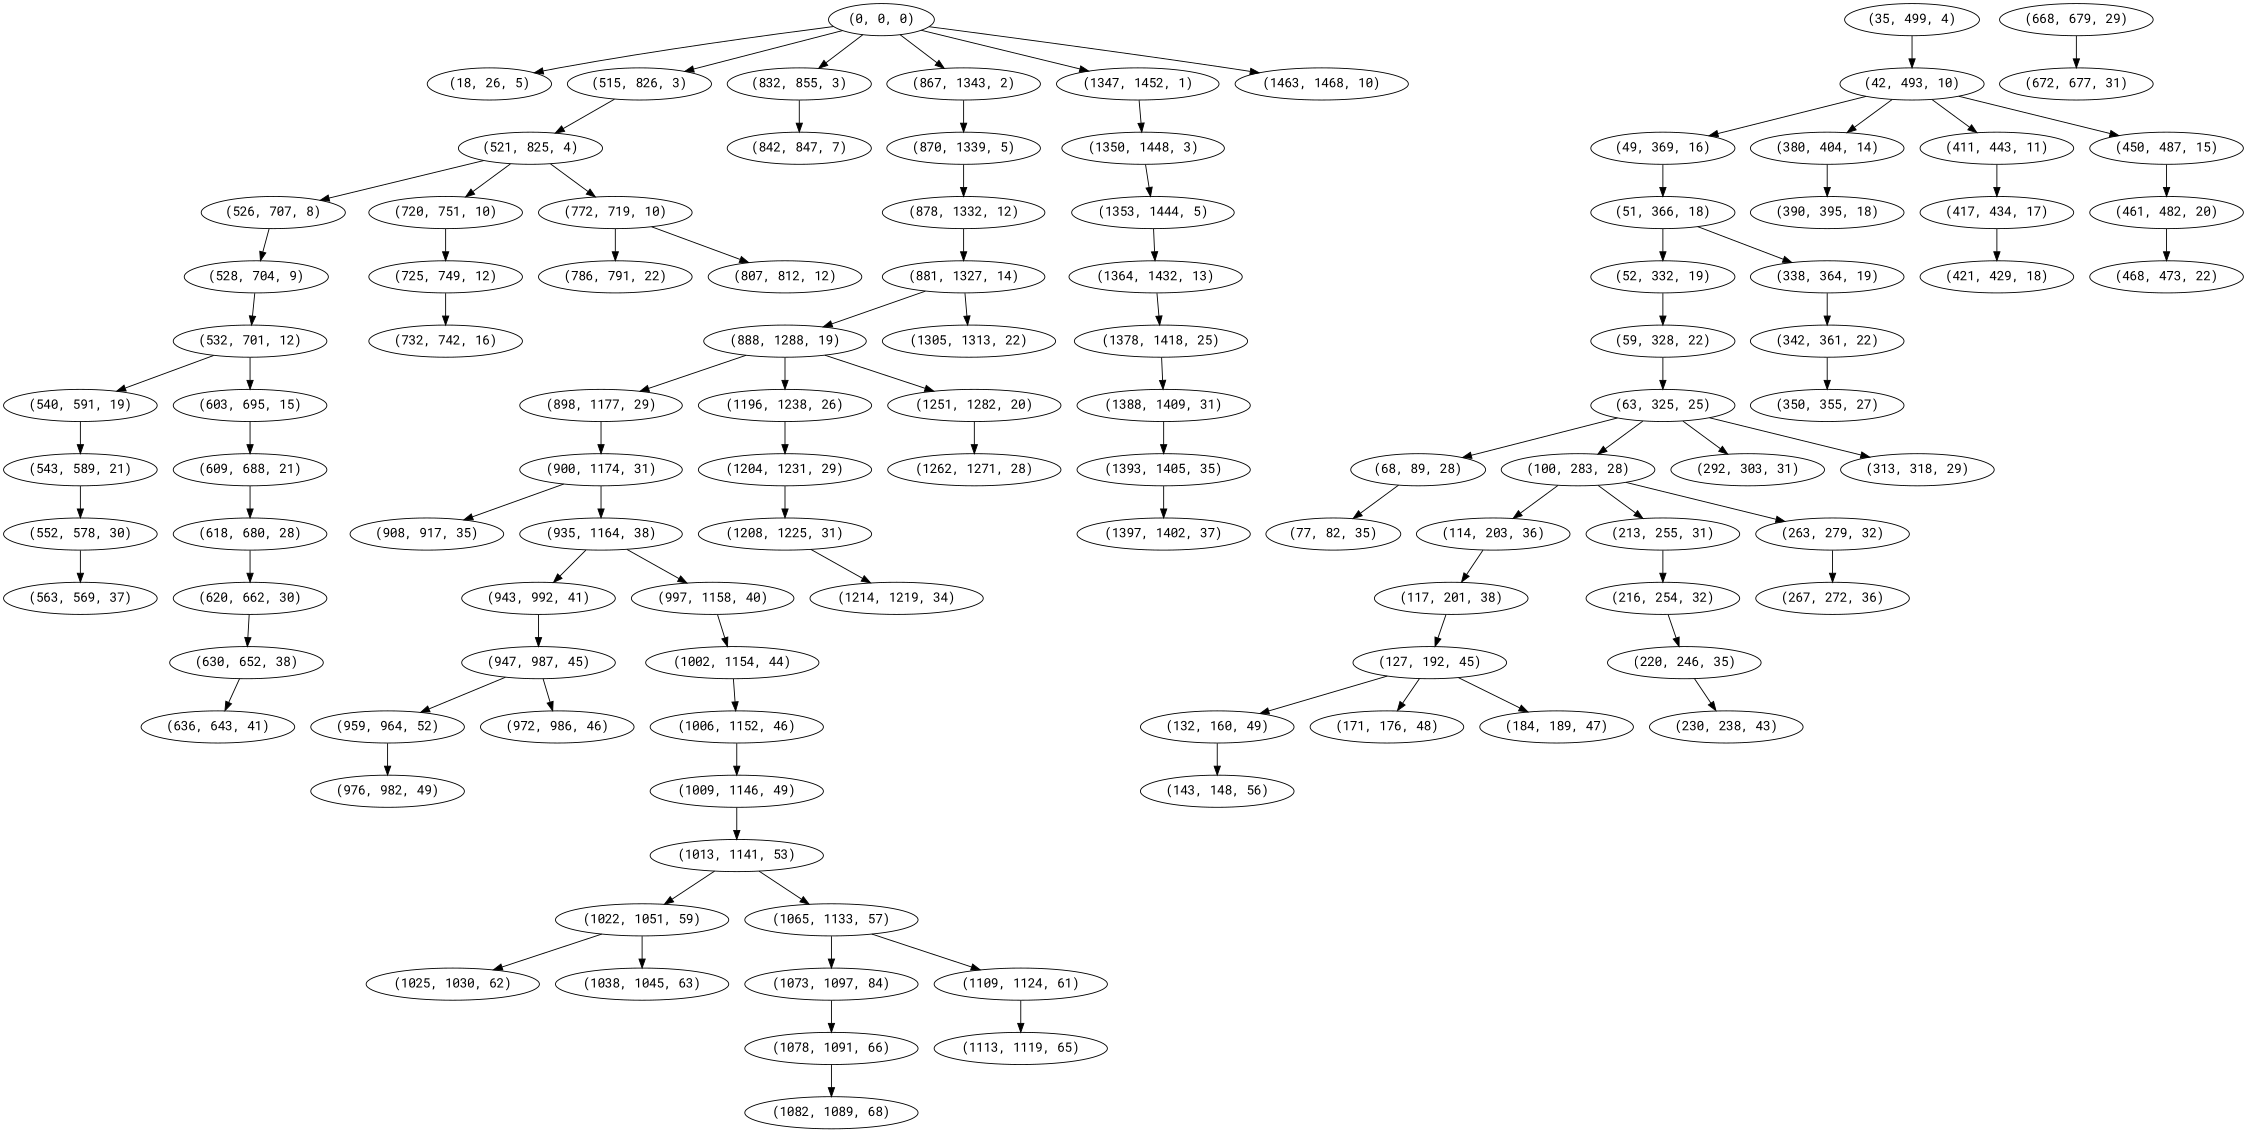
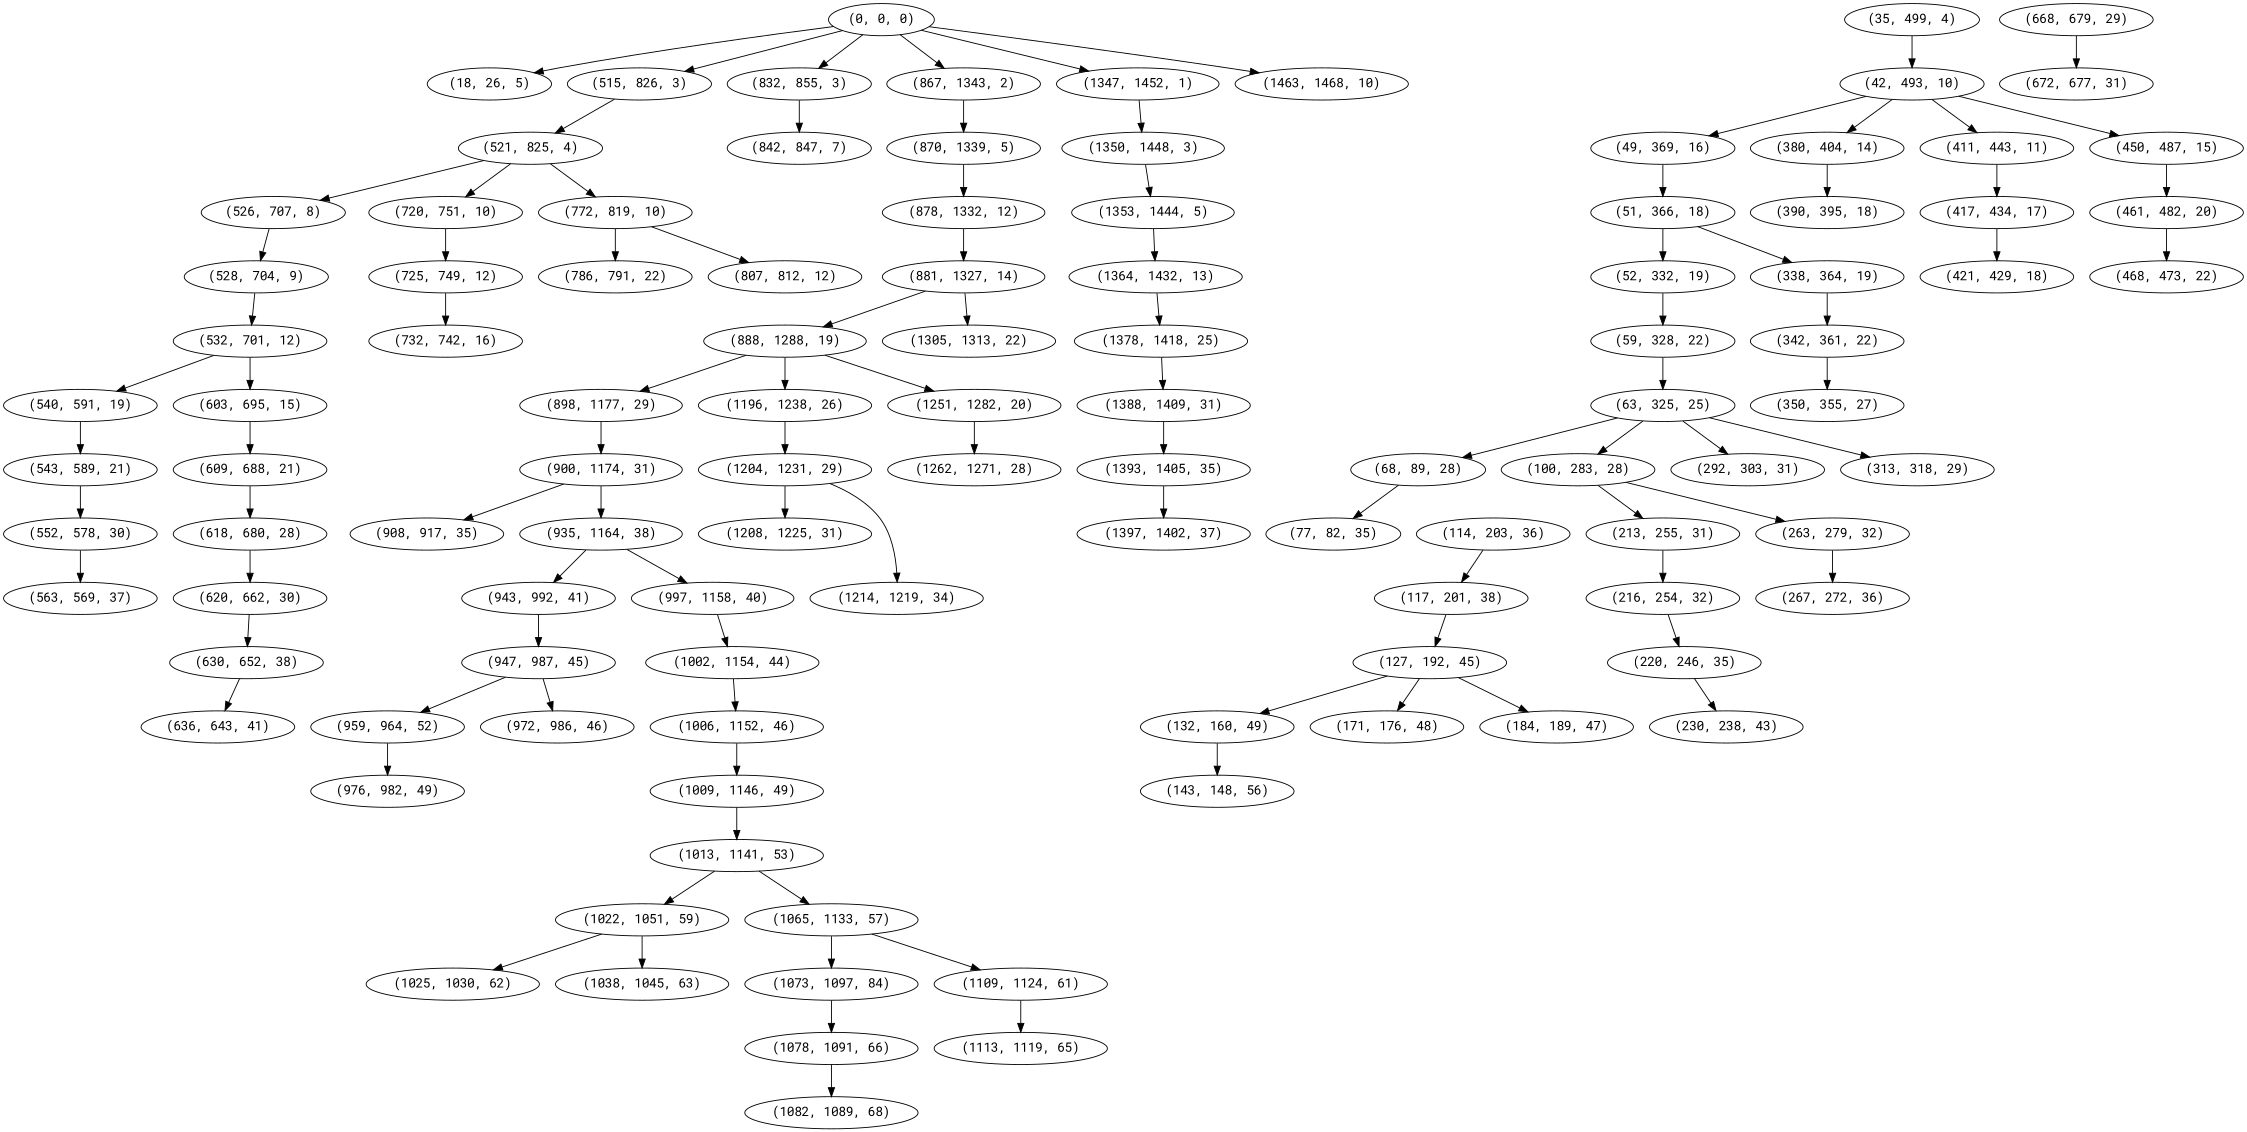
node "(772, 719, 10)": label "(772, 719, 10)" -> "(772, 819, 10)"
edge "(100, 283, 28)" -> "(114, 203, 36)": removed
edge "(1208, 1225, 31)" -> "(1214, 1219, 34)": now "(1204, 1231, 29)" -> "(1214, 1219, 34)"
